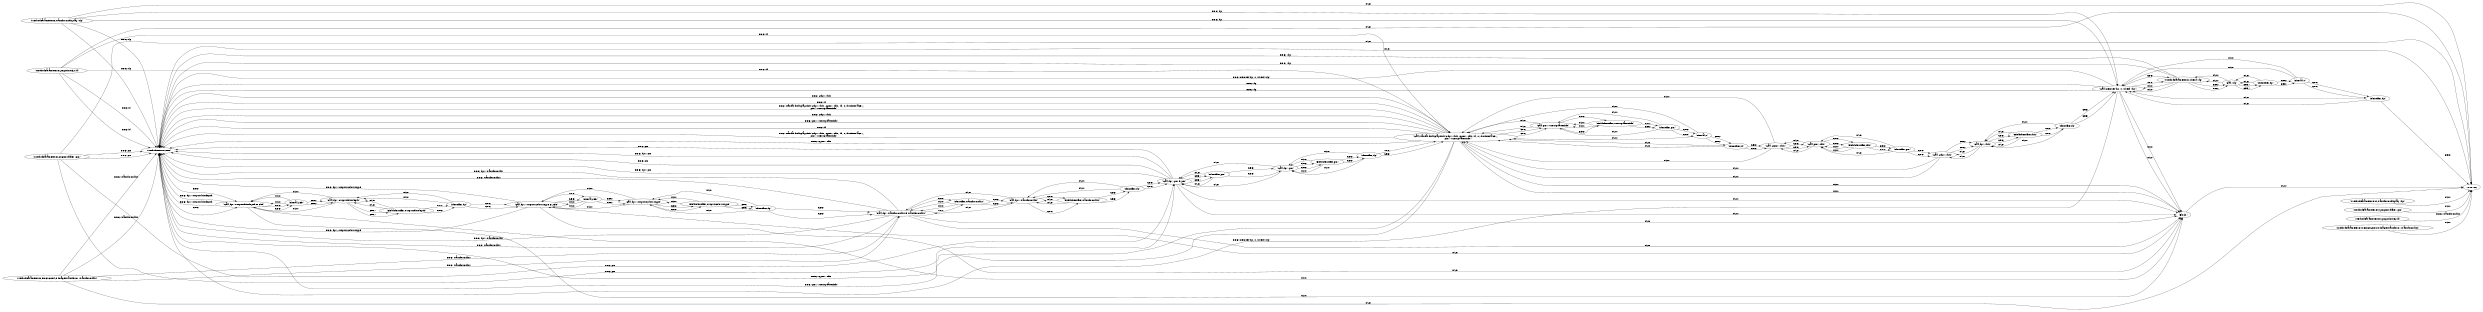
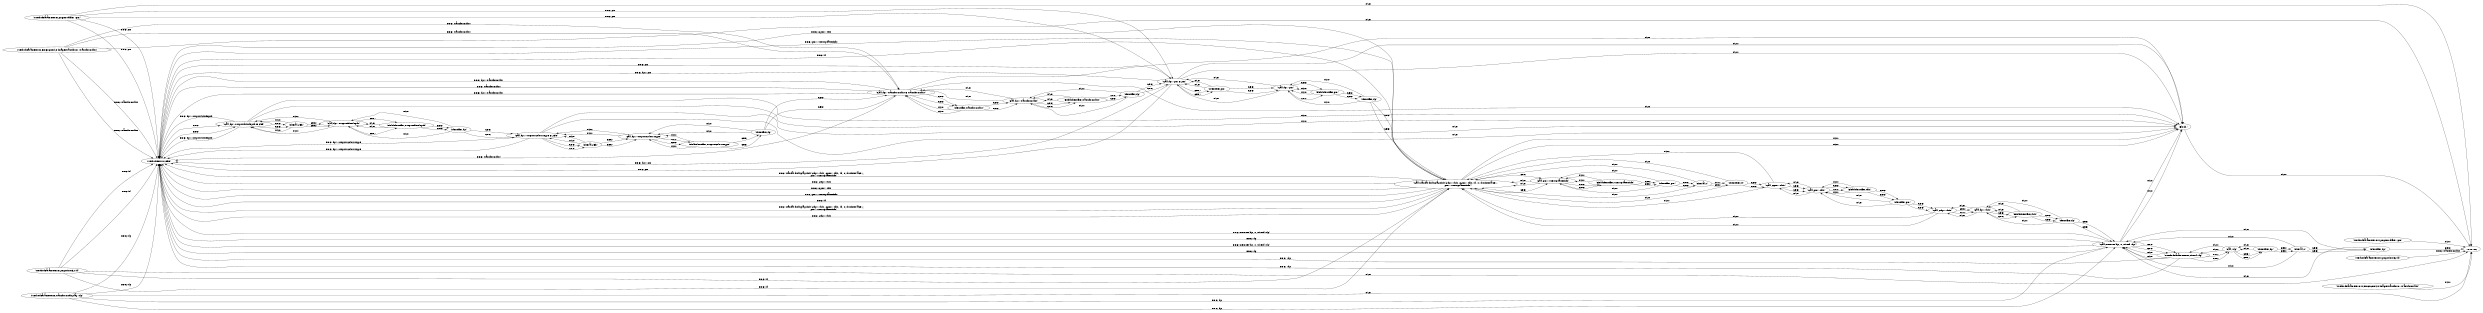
edge "(MethodReturn,RET)" -> "1000106": removed, label "AST:"
node "(MethodParameterOut,transform_display *dp)": removed
